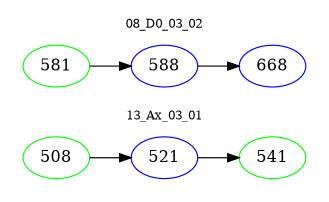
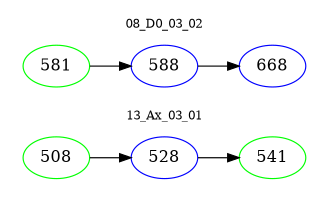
node "521": label "521" -> "528"
